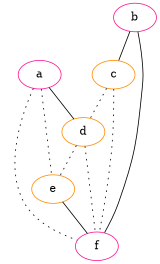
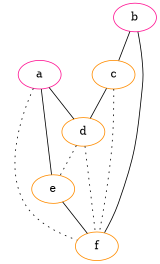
edge "c" -- "d": style dotted -> solid
edge "a" -- "e": style dotted -> solid
node "f": color deeppink -> darkorange
